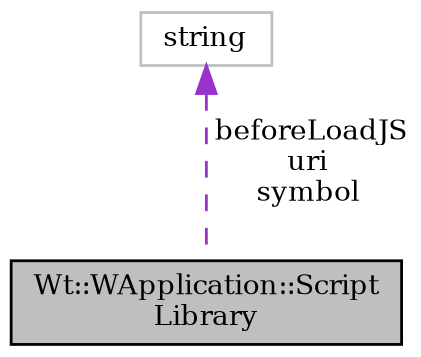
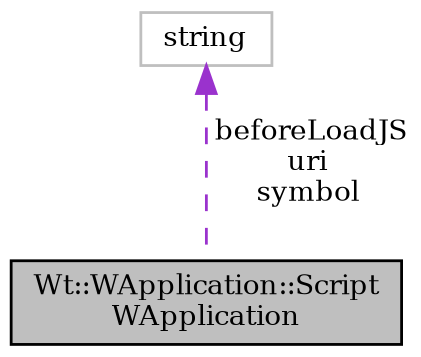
node "Wt::WApplication::Script Library": label "Wt::WApplication::Script Library" -> "Wt::WApplication::Script WApplication"
